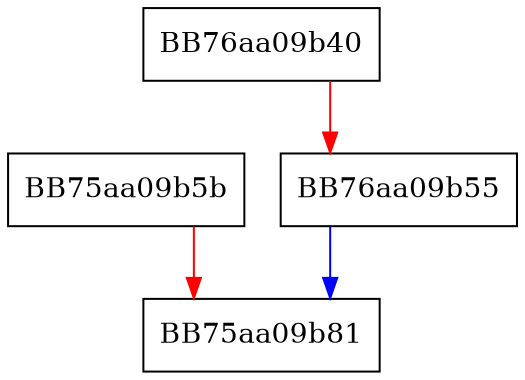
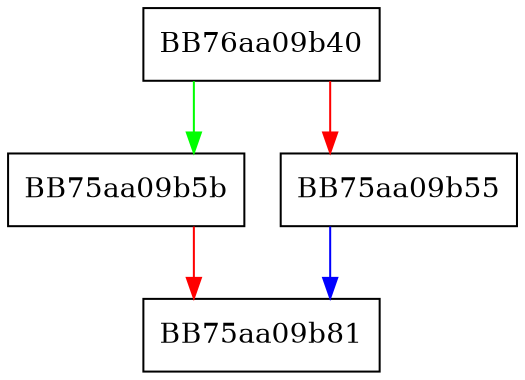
edge "BB76aa09b40" -> "BB75aa09b5b": added
node "BB76aa09b55": label "BB76aa09b55" -> "BB75aa09b55"
